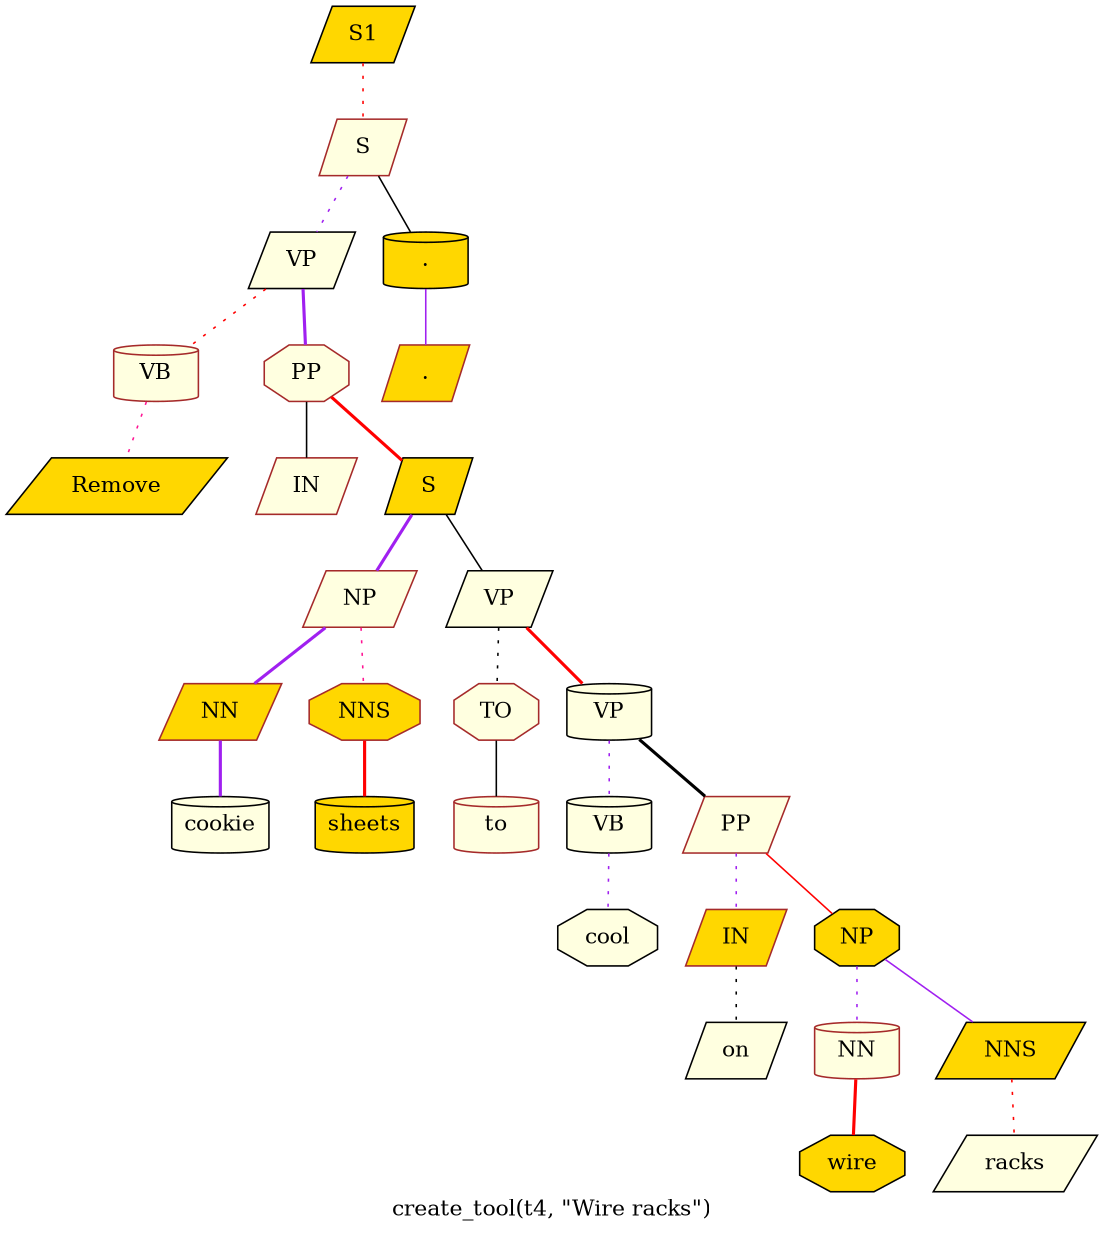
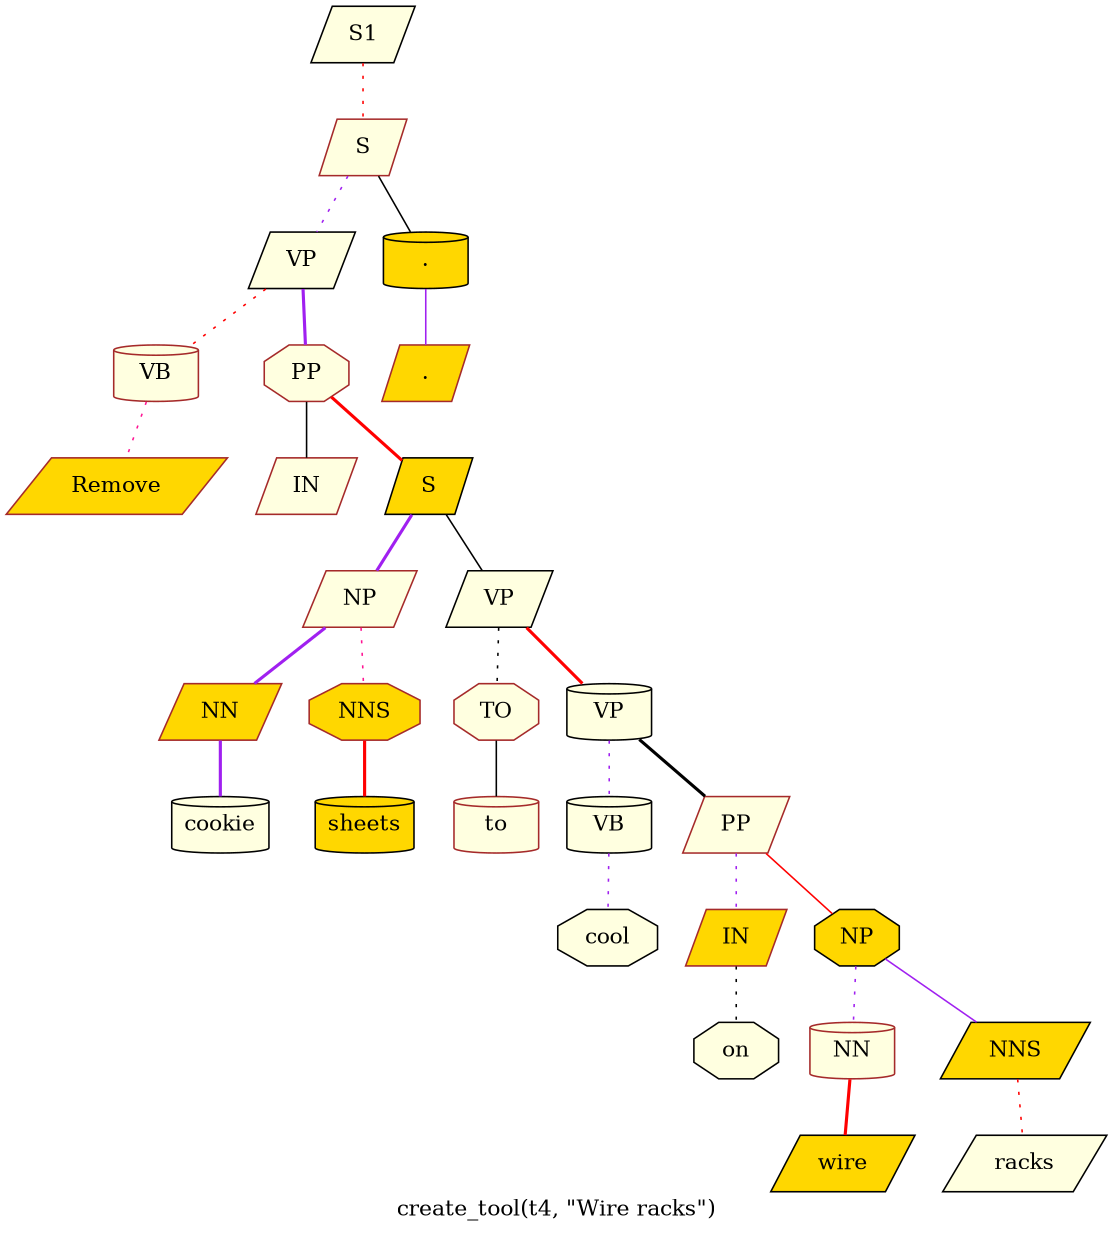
node "S1": fillcolor gold -> lightyellow
node "Remove": color black -> brown
node "on": shape parallelogram -> octagon
node "wire": shape octagon -> parallelogram
